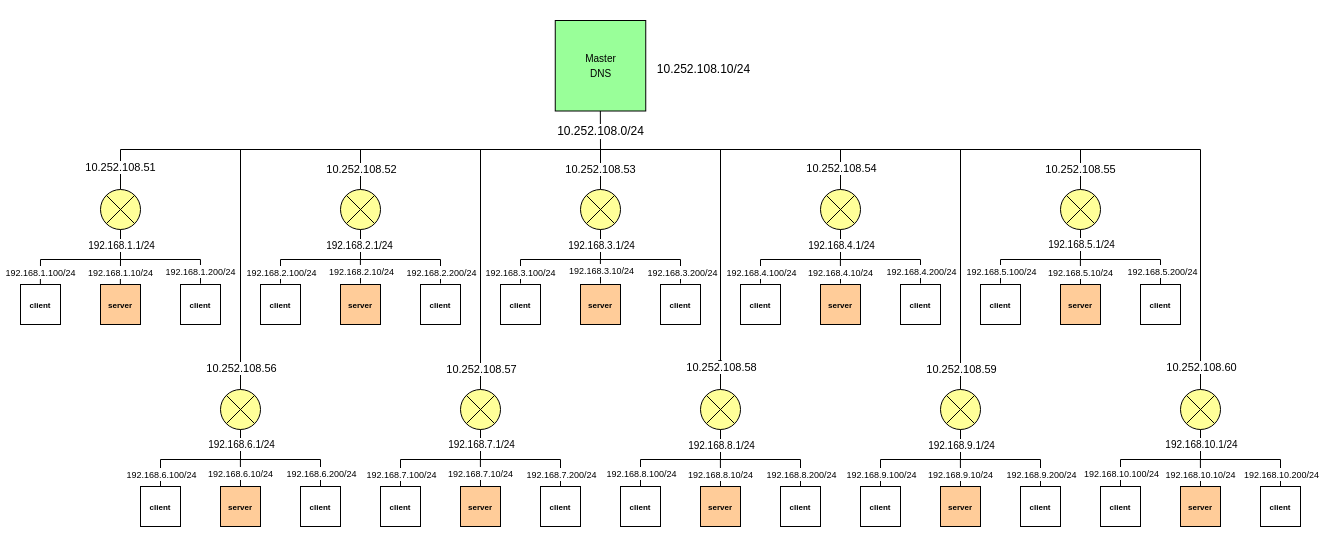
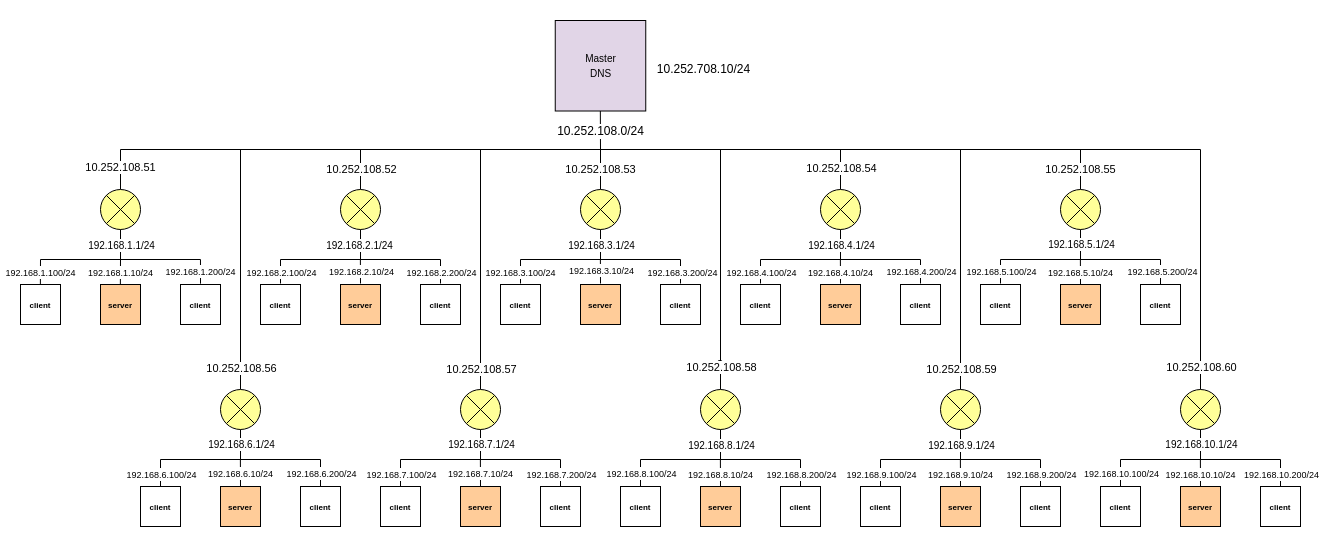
node "Master DNS": fillcolor #99ff99 -> #e1d5e7
node "10.252.108.10/24": label "10.252.108.10/24" -> "10.252.708.10/24"
